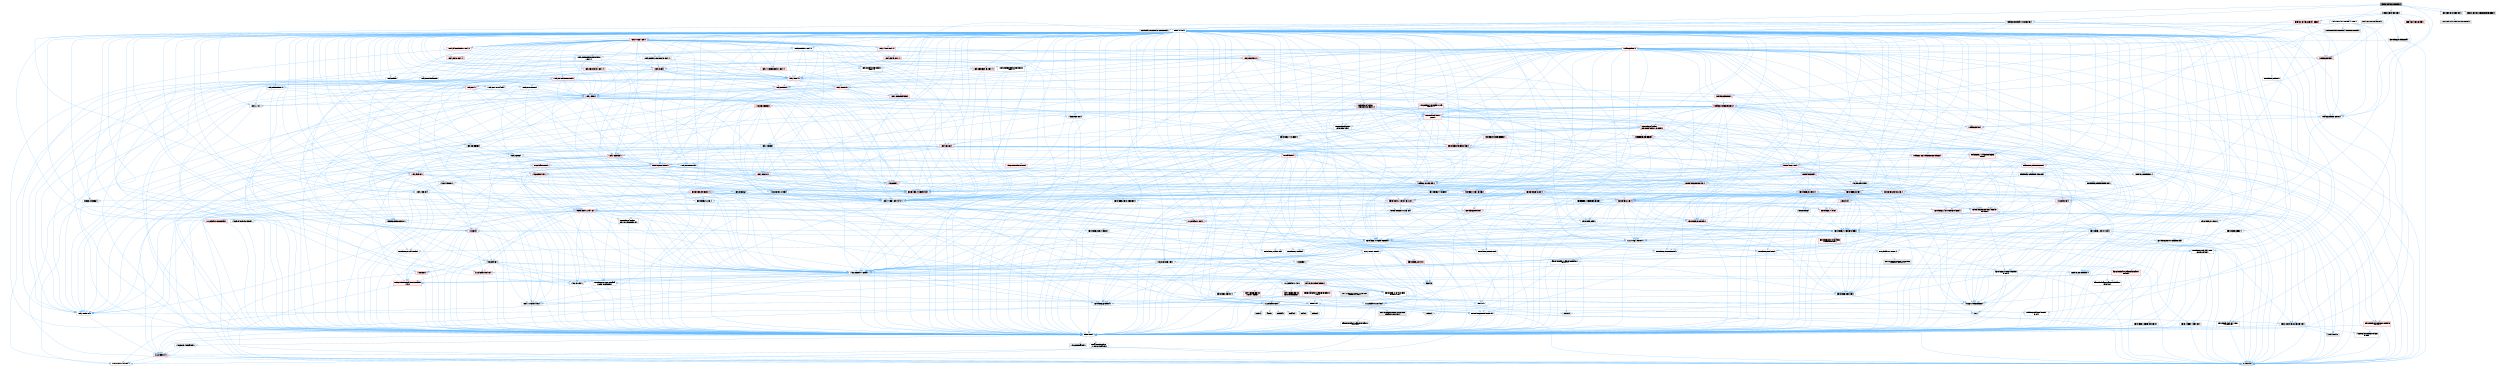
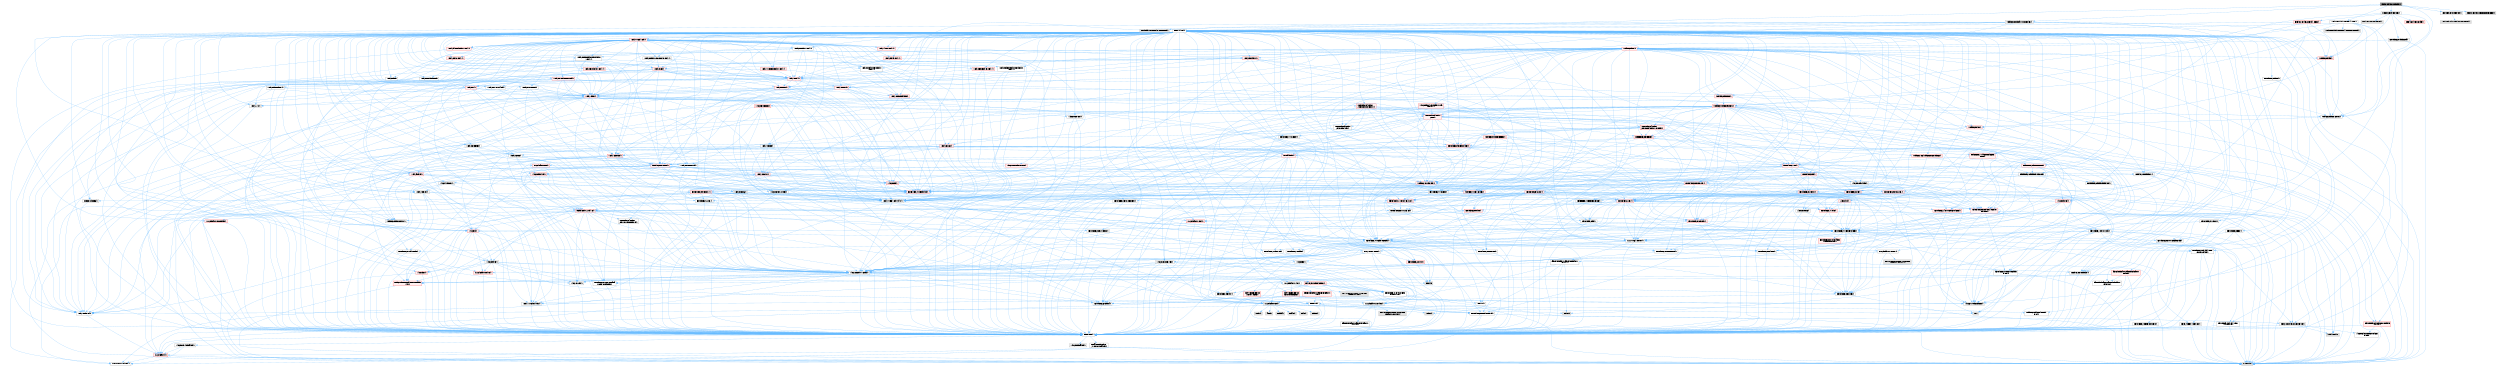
node "Misc/EngineVersionBase.h": removed
